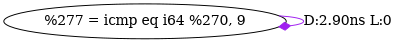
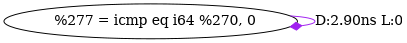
node "%277 = icmp eq i64 %270, 9": label "%277 = icmp eq i64 %270, 9" -> "%277 = icmp eq i64 %270, 0"
